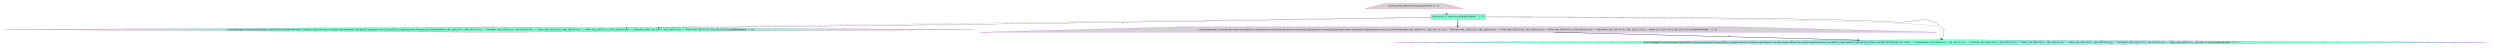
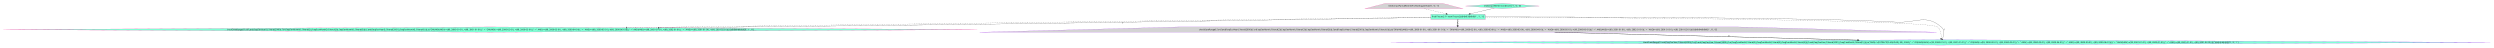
node "testExtractWithOrCondition1['1', '0', '0']": added
